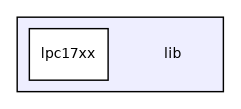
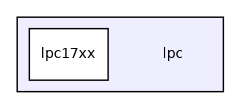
node "lib": label "lib" -> "lpc"
